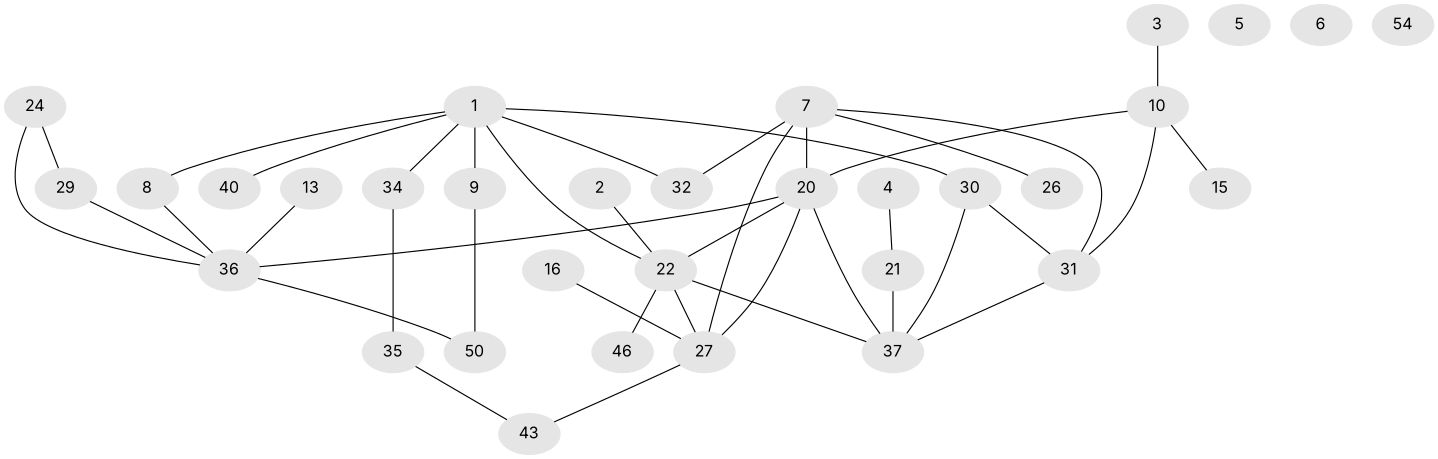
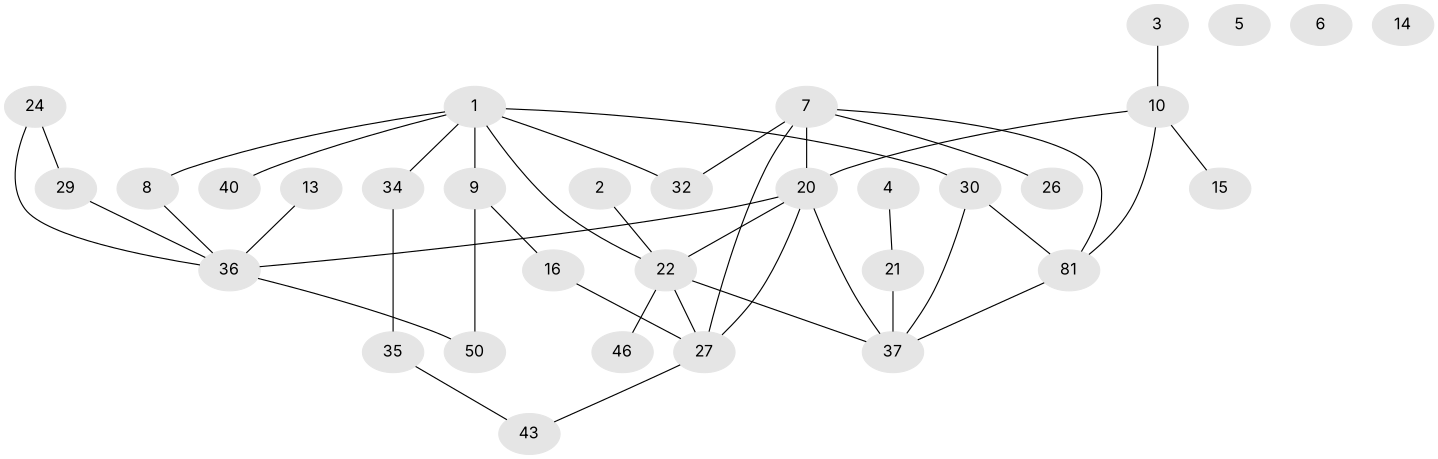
node "54": label "54" -> "14"
edge "9" -- "16": added
node "31": label "31" -> "81"
